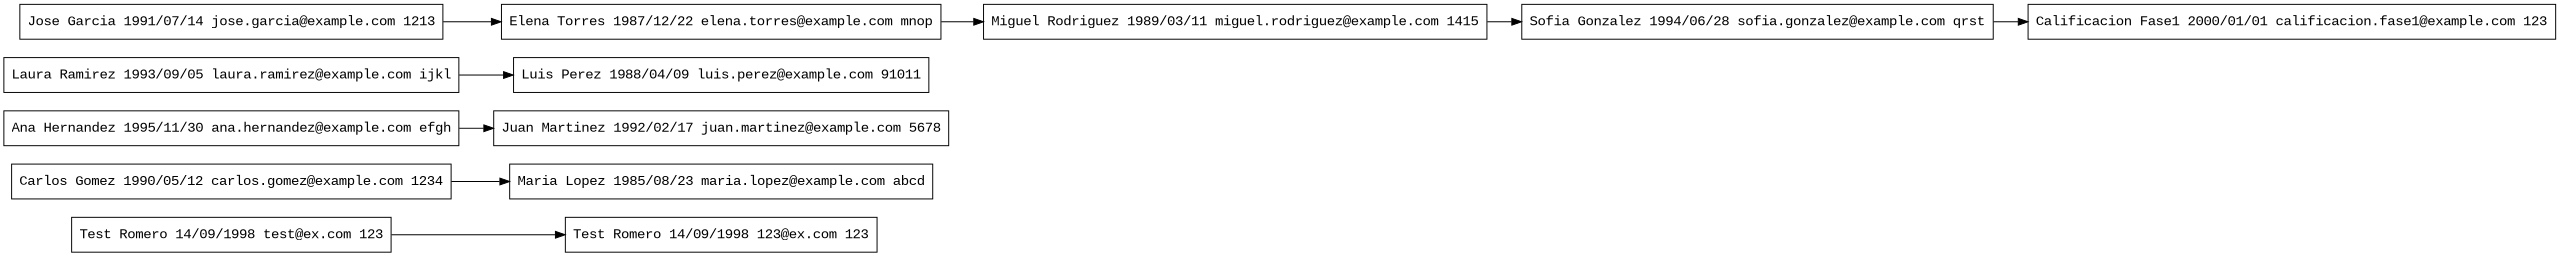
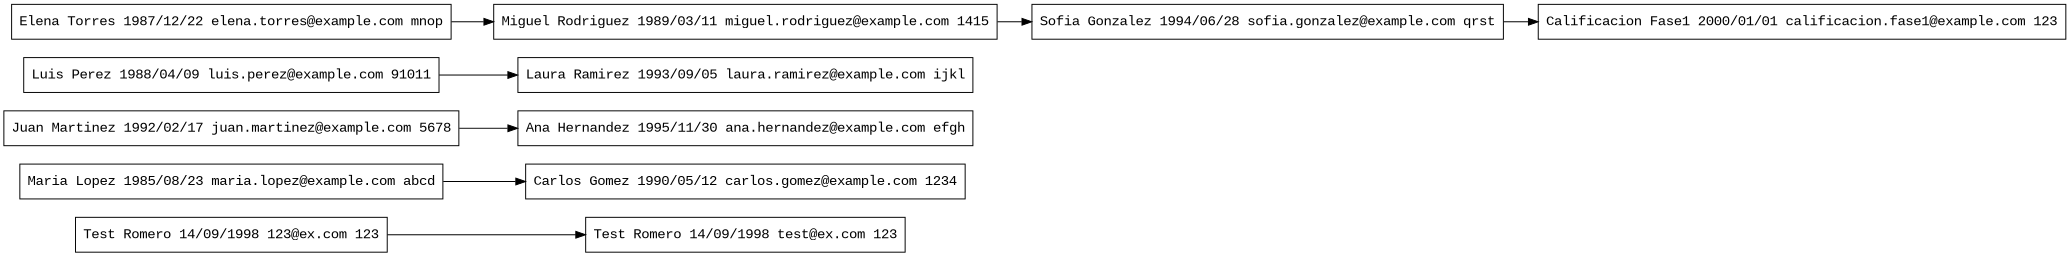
node "Jose Garcia 1991/07/14 jose.garcia@example.com 1213": removed
edge "Laura Ramirez 1993/09/05 laura.ramirez@example.com ijkl" -> "Luis Perez 1988/04/09 luis.perez@example.com 91011": reversed
edge "Ana Hernandez 1995/11/30 ana.hernandez@example.com efgh" -> "Juan Martinez 1992/02/17 juan.martinez@example.com 5678": reversed
edge "Carlos Gomez 1990/05/12 carlos.gomez@example.com 1234" -> "Maria Lopez 1985/08/23 maria.lopez@example.com abcd": reversed
edge "Test Romero 14/09/1998 test@ex.com 123" -> "Test Romero 14/09/1998 123@ex.com 123": reversed
